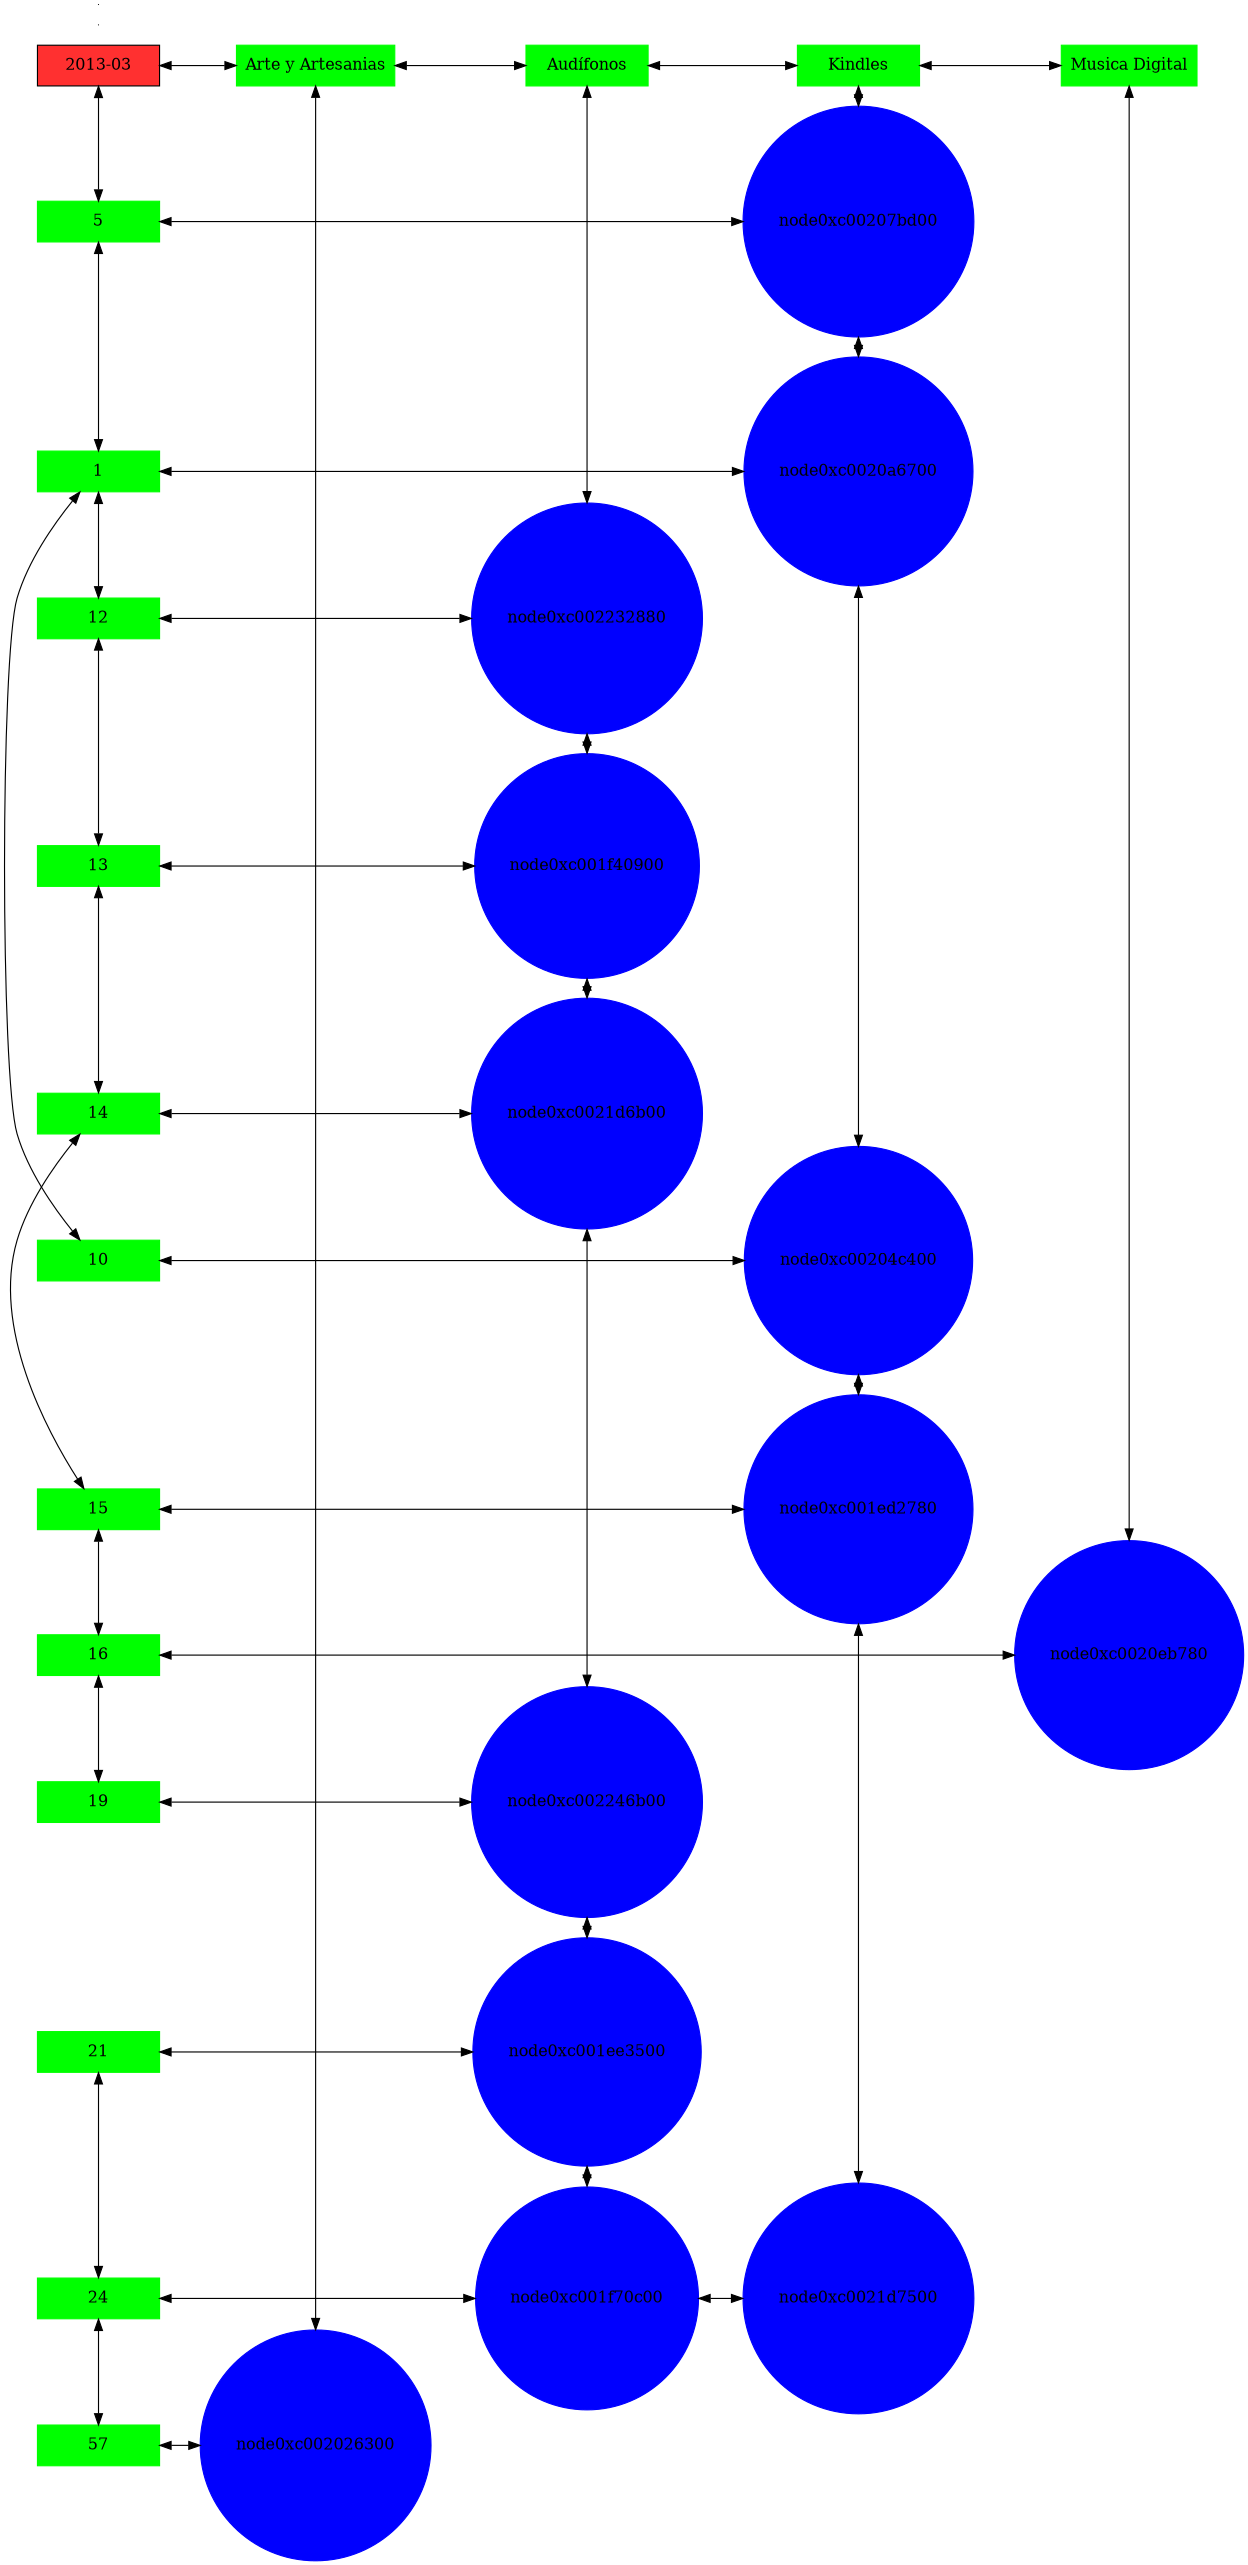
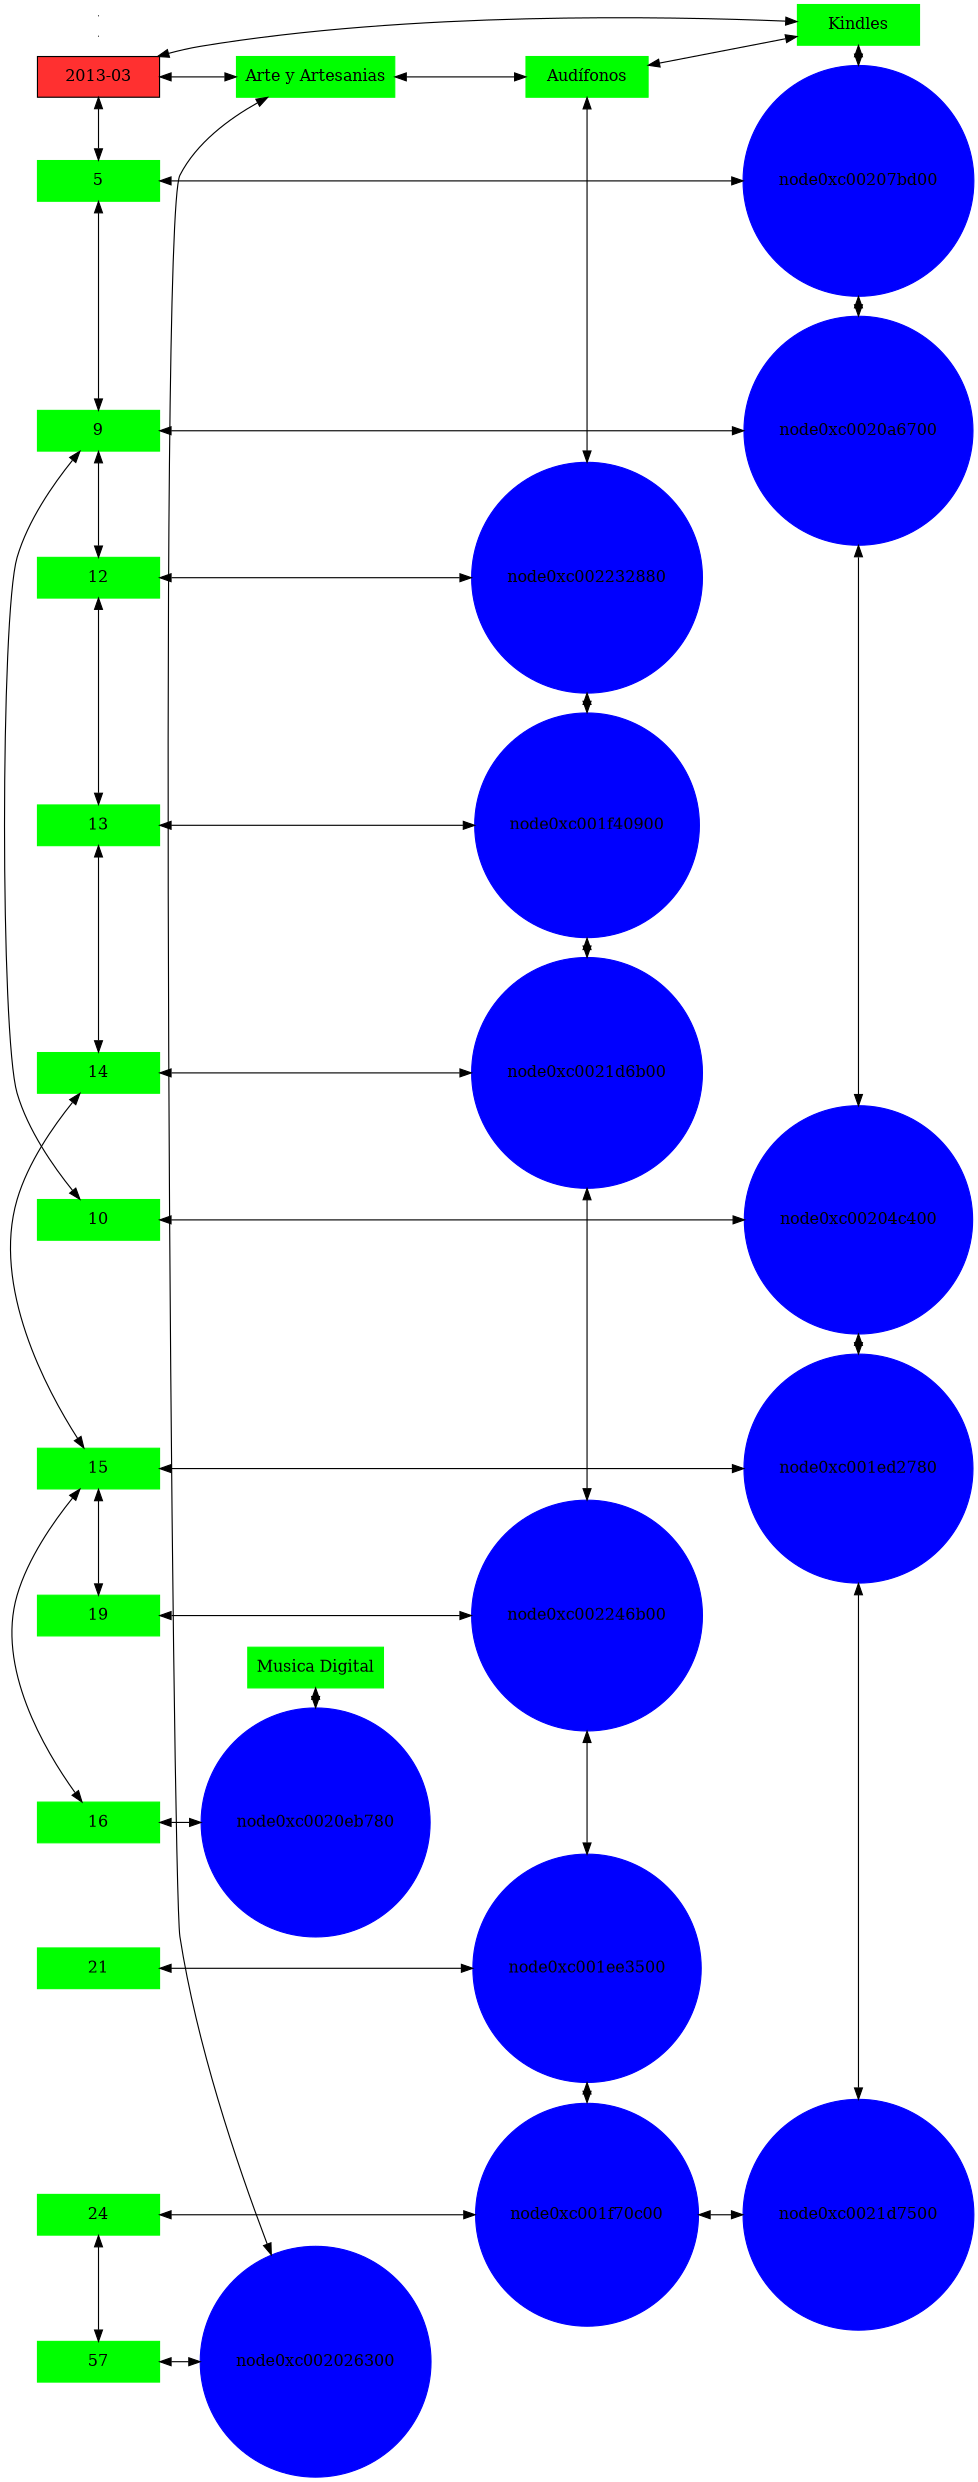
edge "Kindles" -- "Musica Digital": now "Kindles" -- "2013-03"
node "1": label "1" -> "9"
edge "16" -- "19": now "15" -- "19"
edge "21" -- "24": removed
